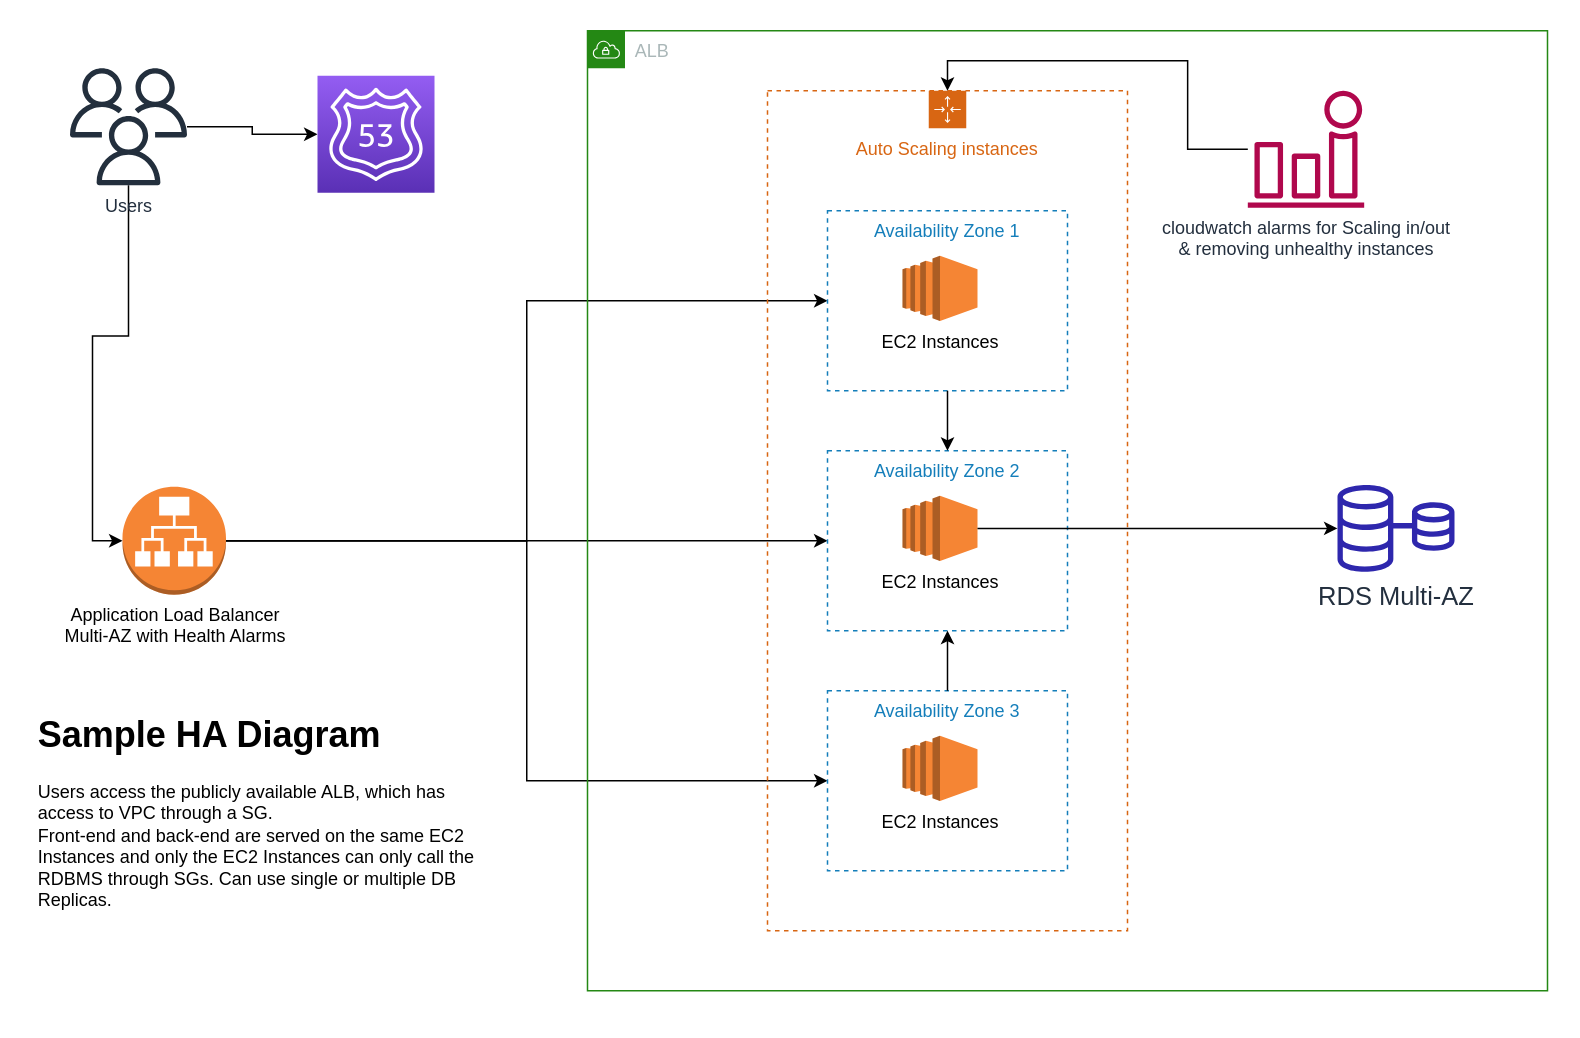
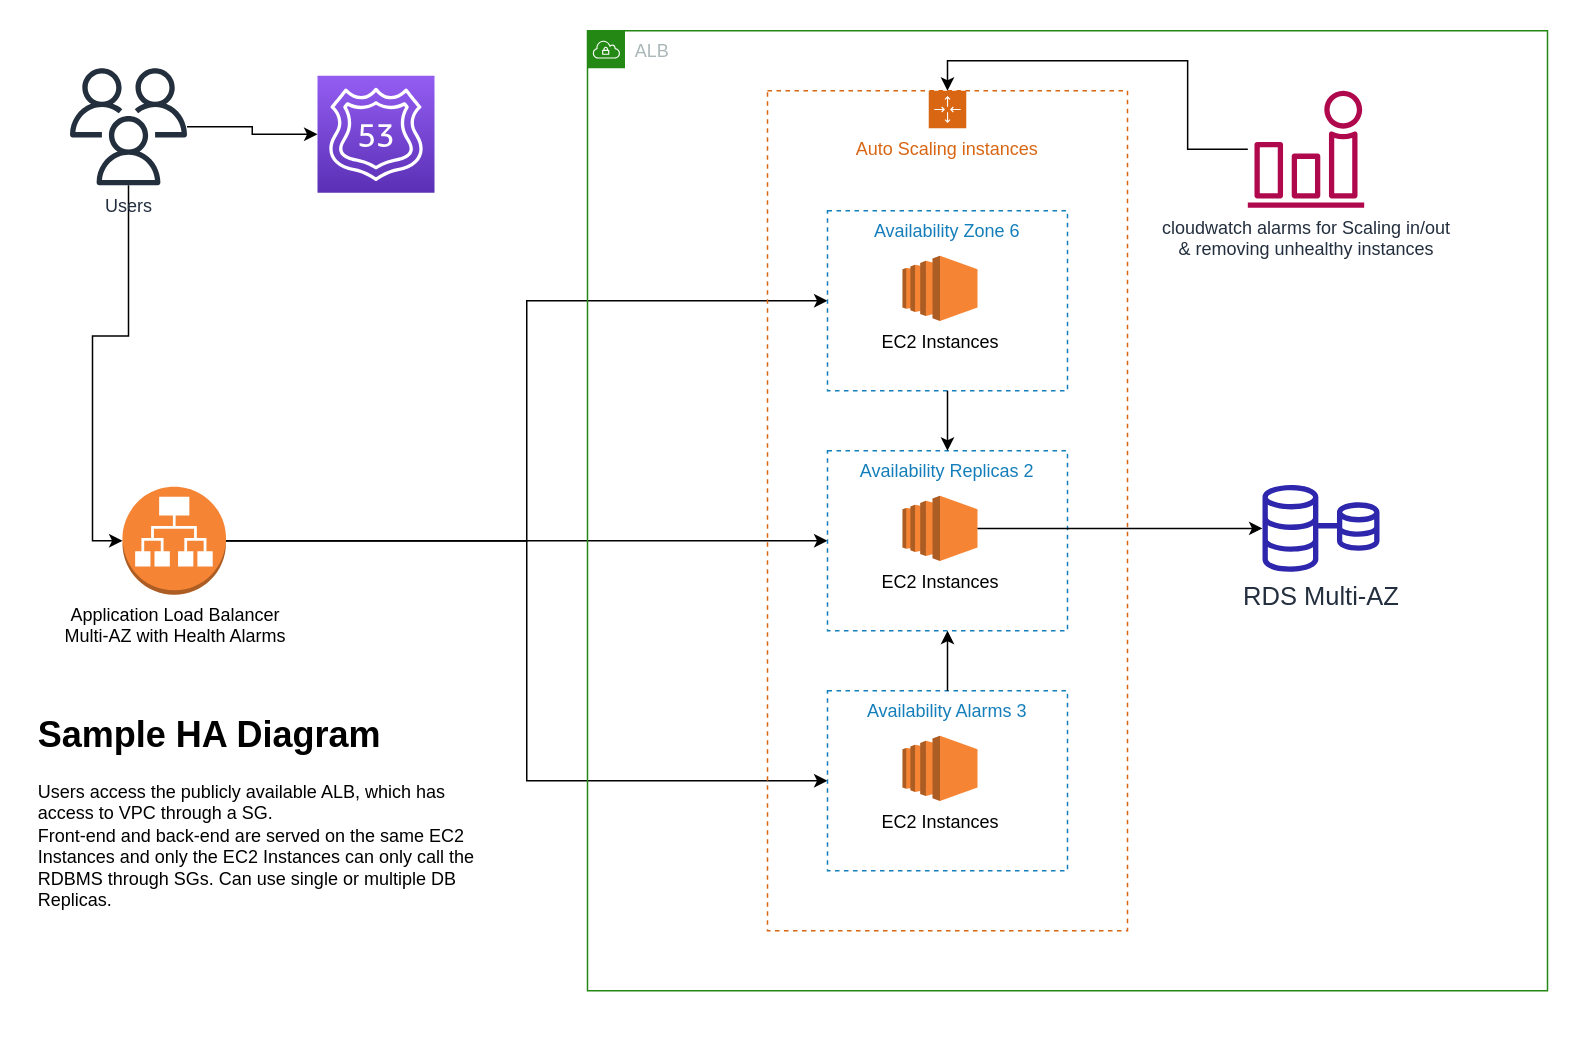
node "Availability Zone 1": label "Availability Zone 1" -> "Availability Zone 6"
node "Availability Zone 2": label "Availability Zone 2" -> "Availability Replicas 2"
node "RDS Multi-AZ": moved (1396, 528) -> (1321, 528)
node "Availability Zone 3": label "Availability Zone 3" -> "Availability Alarms 3"
